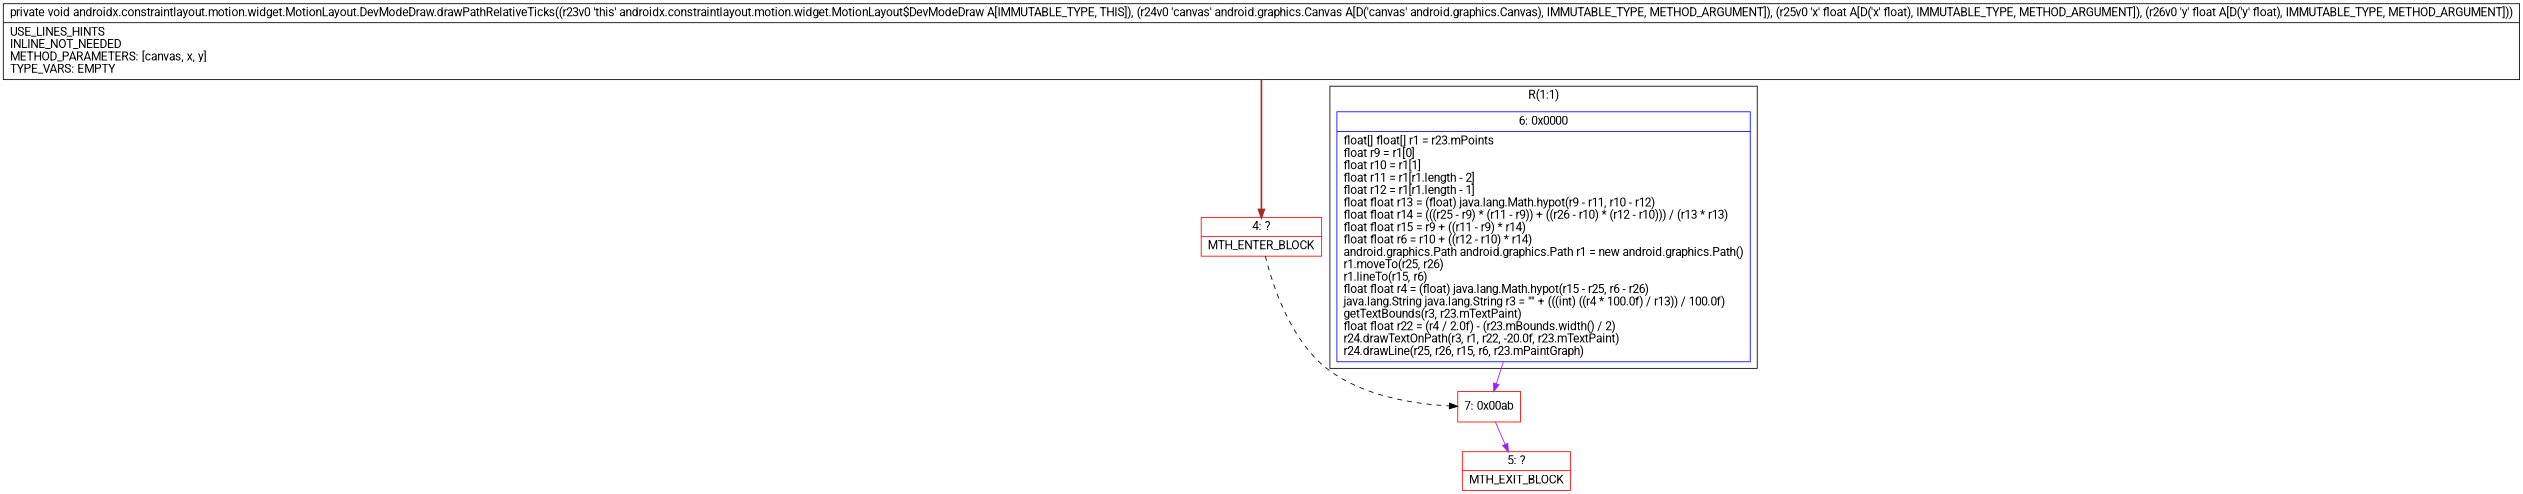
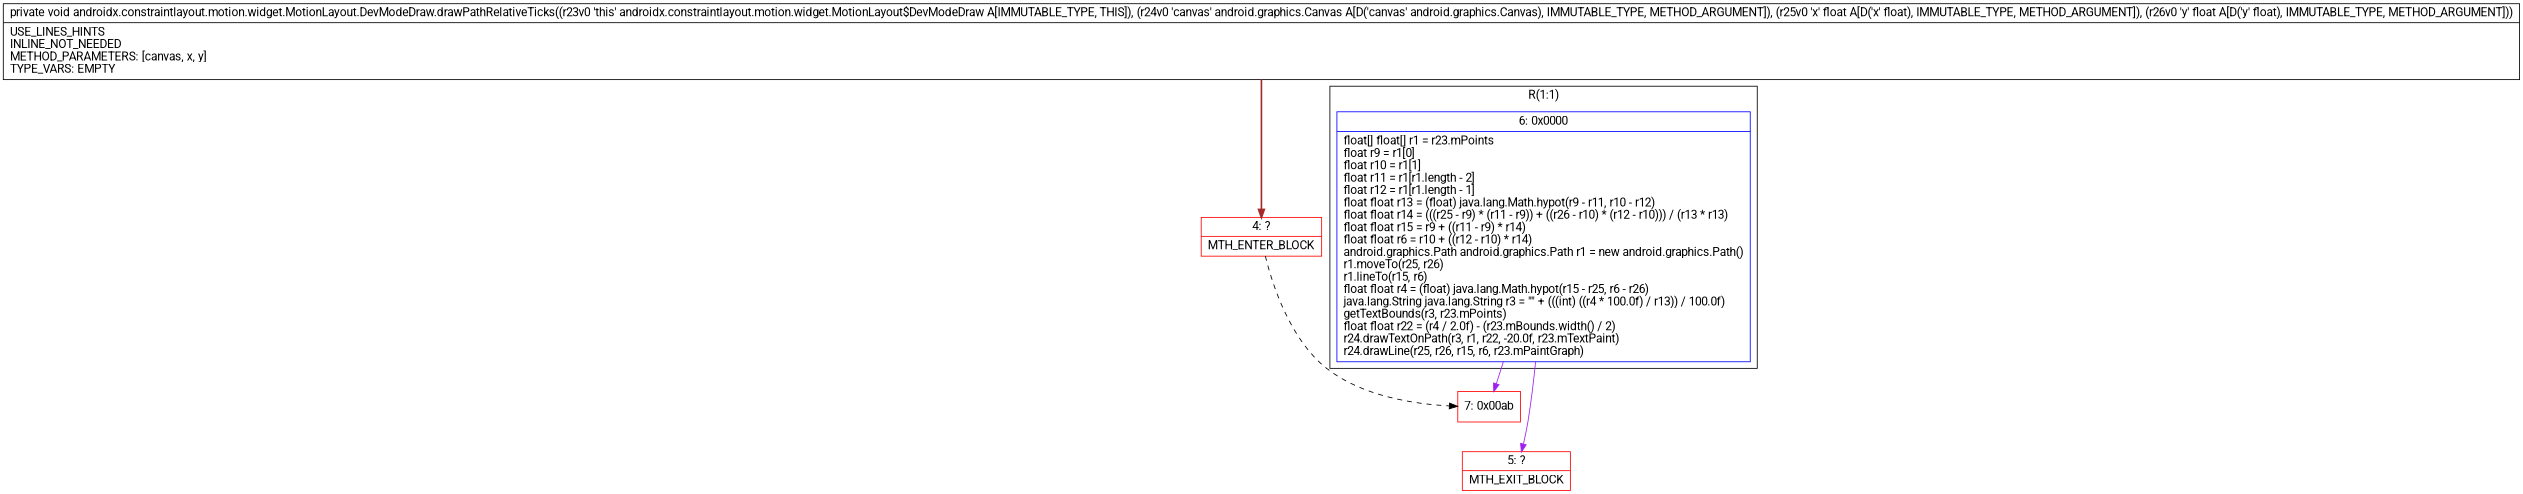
node "6: 0x0000": text "getTextBounds(r3, r23.mTextPaint)" -> "getTextBounds(r3, r23.mPoints)"
edge "7: 0x00ab" -> "5: ?": now "6: 0x0000" -> "5: ?"
